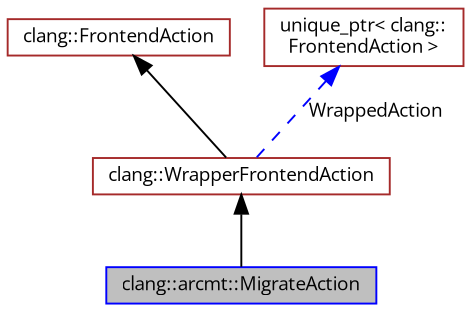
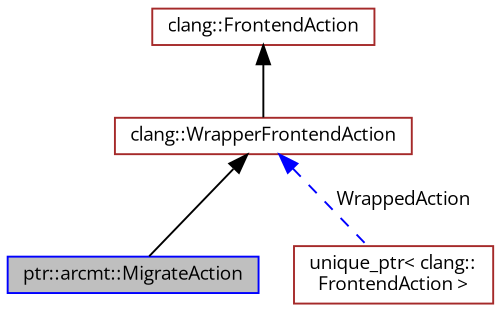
edge "clang::WrapperFrontendAction" -> "unique_ptr< clang:: FrontendAction >": reversed
node "clang::arcmt::MigrateAction": label "clang::arcmt::MigrateAction" -> "ptr::arcmt::MigrateAction"
